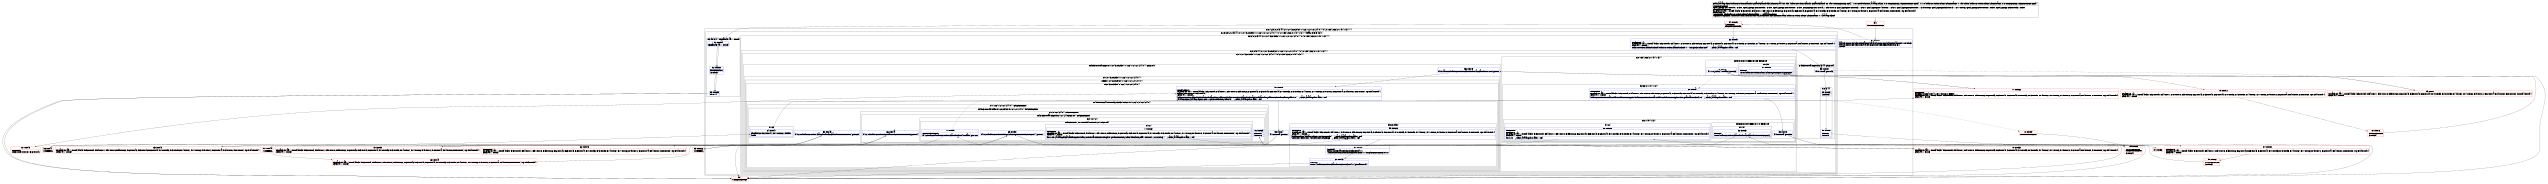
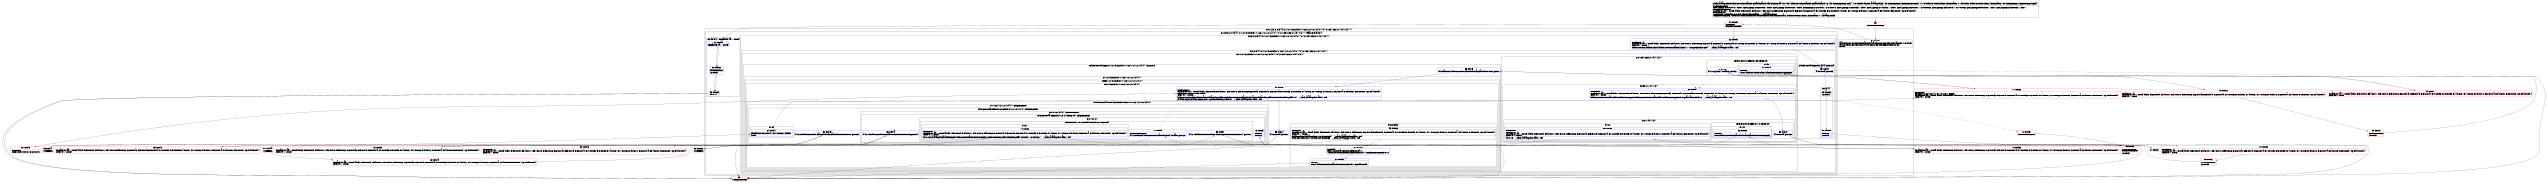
edge "73: 0x0058" -> "69: 0x0051": now "73: 0x0058" -> "74: 0x0067"
